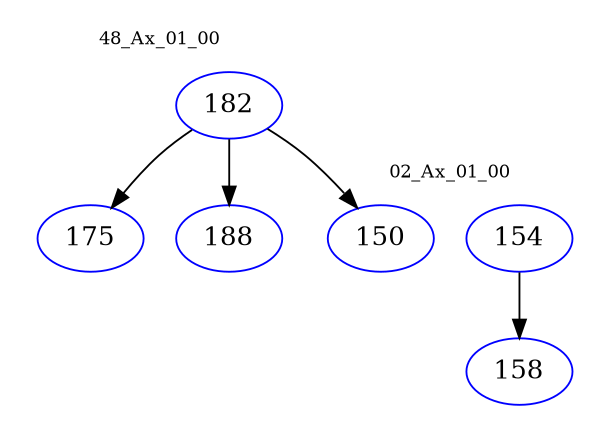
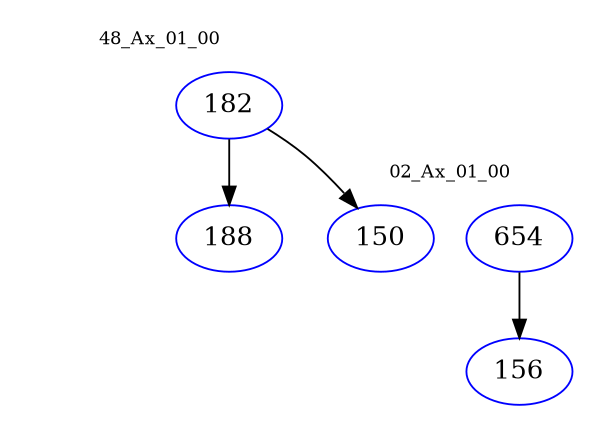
node "175": removed
node "154": label "154" -> "654"
node "158": label "158" -> "156"
